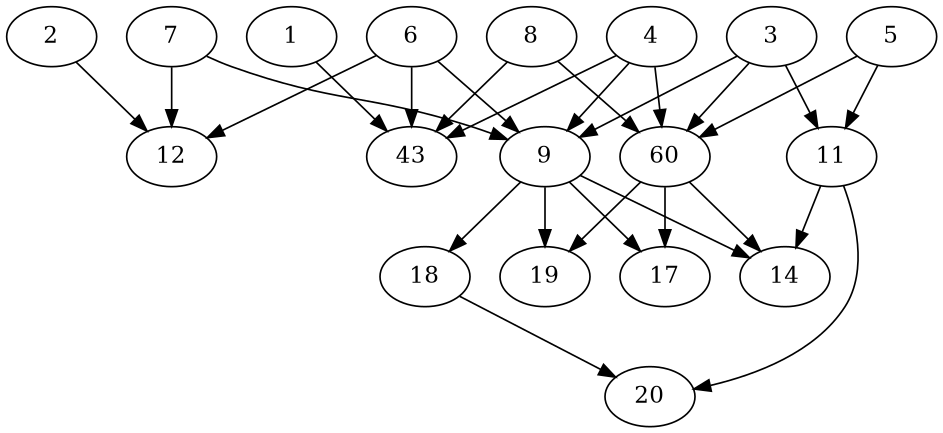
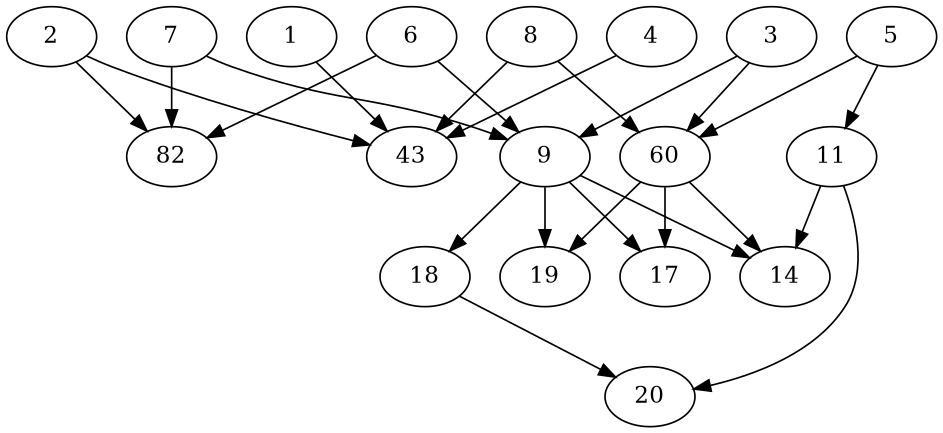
edge "4" -> "60": removed
edge "6" -> "43": now "2" -> "43"
edge "4" -> "9": removed
edge "3" -> "11": removed
node "12": label "12" -> "82"
